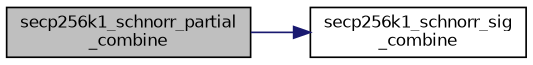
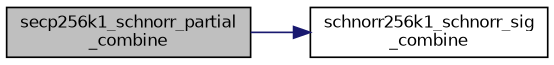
node "secp256k1_schnorr_sig _combine": label "secp256k1_schnorr_sig _combine" -> "schnorr256k1_schnorr_sig _combine"
